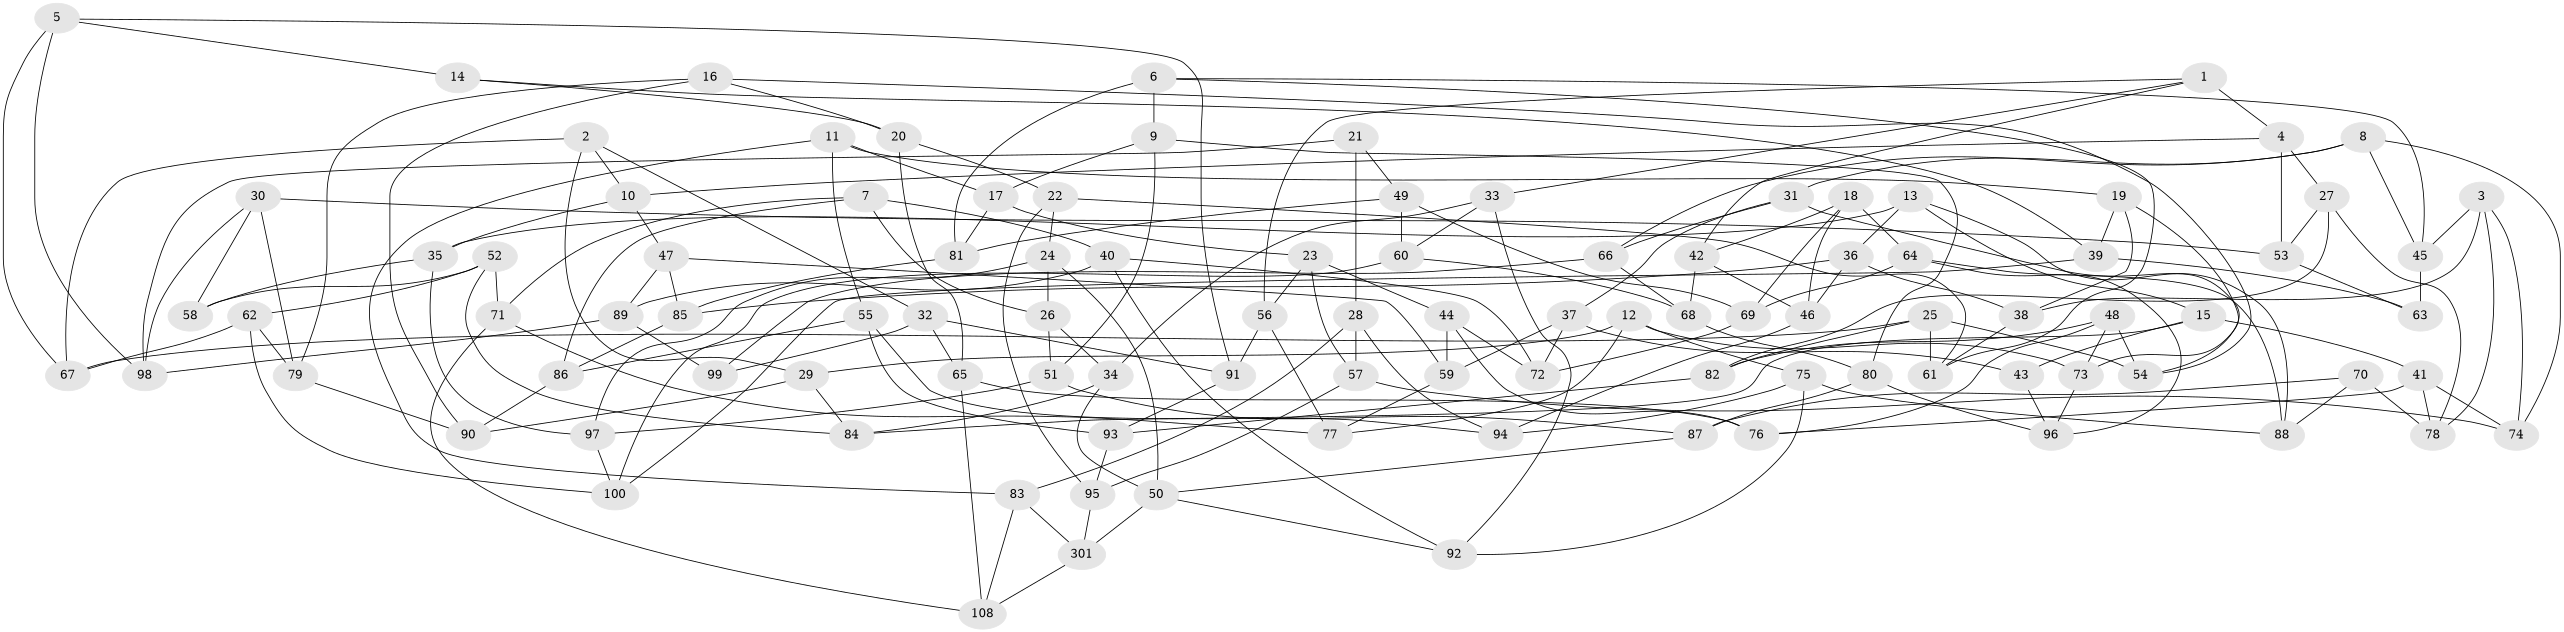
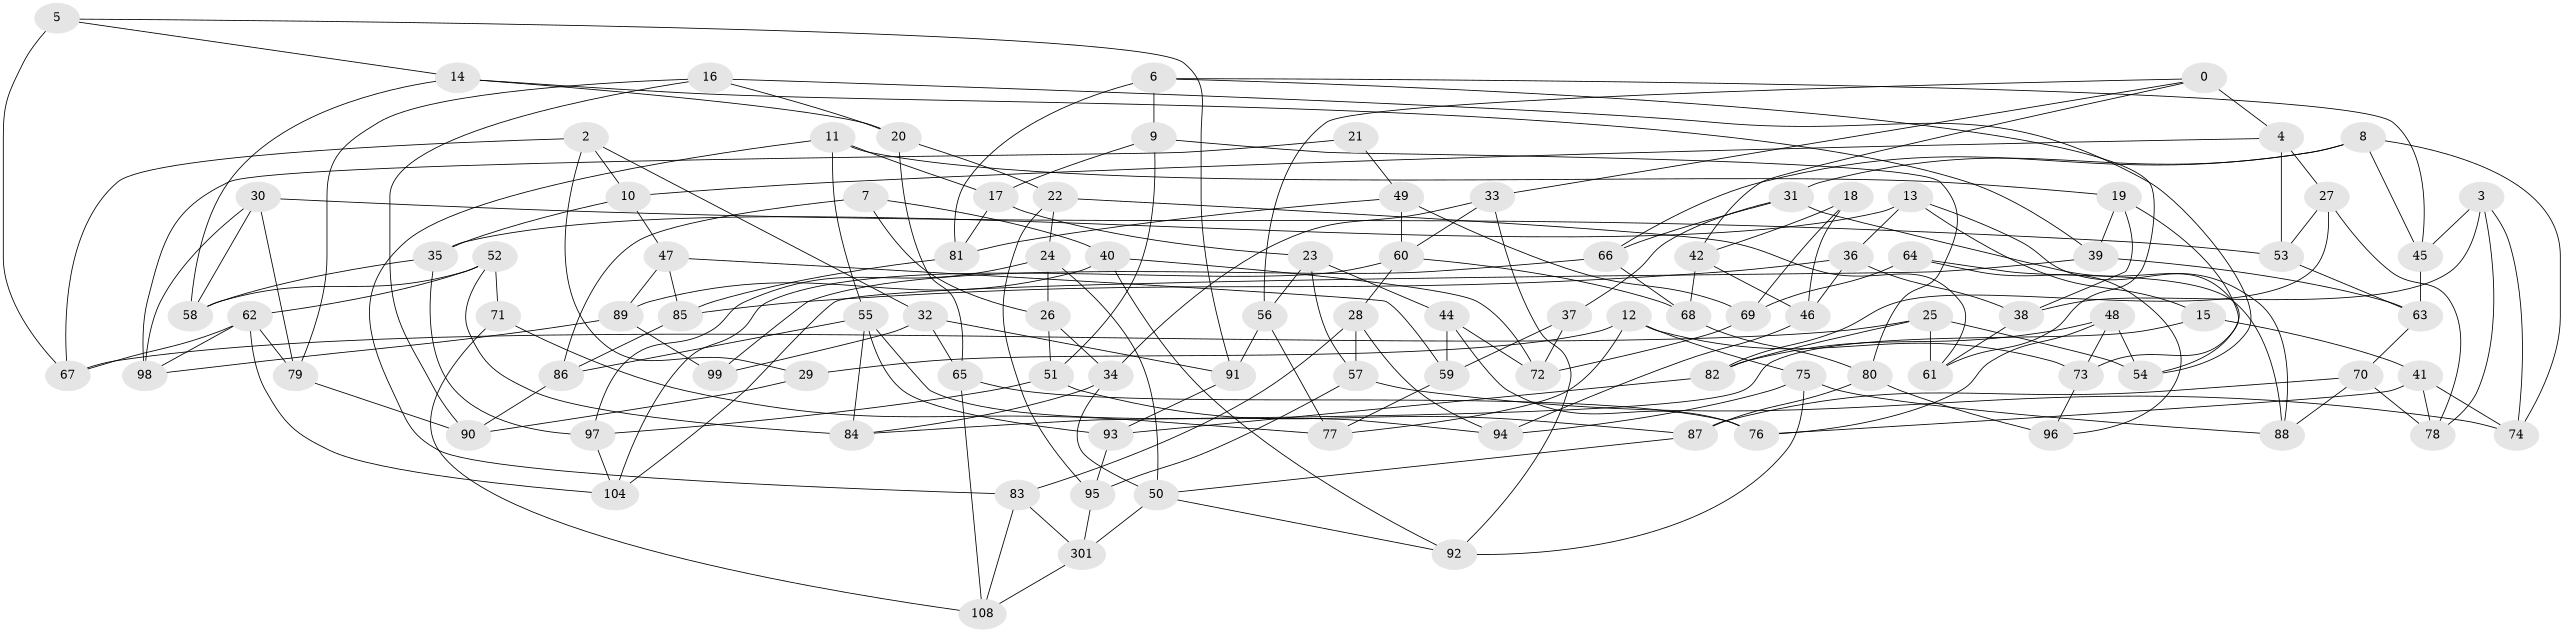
node "1": label "1" -> "0"
edge "14" -- "58": added
edge "5" -- "98": now "62" -- "98"
edge "18" -- "64": removed
edge "21" -- "28": now "60" -- "28"
edge "7" -- "71": removed
edge "63" -- "70": added
node "43": removed
edge "29" -- "84": now "55" -- "84"
node "100": label "100" -> "104"
